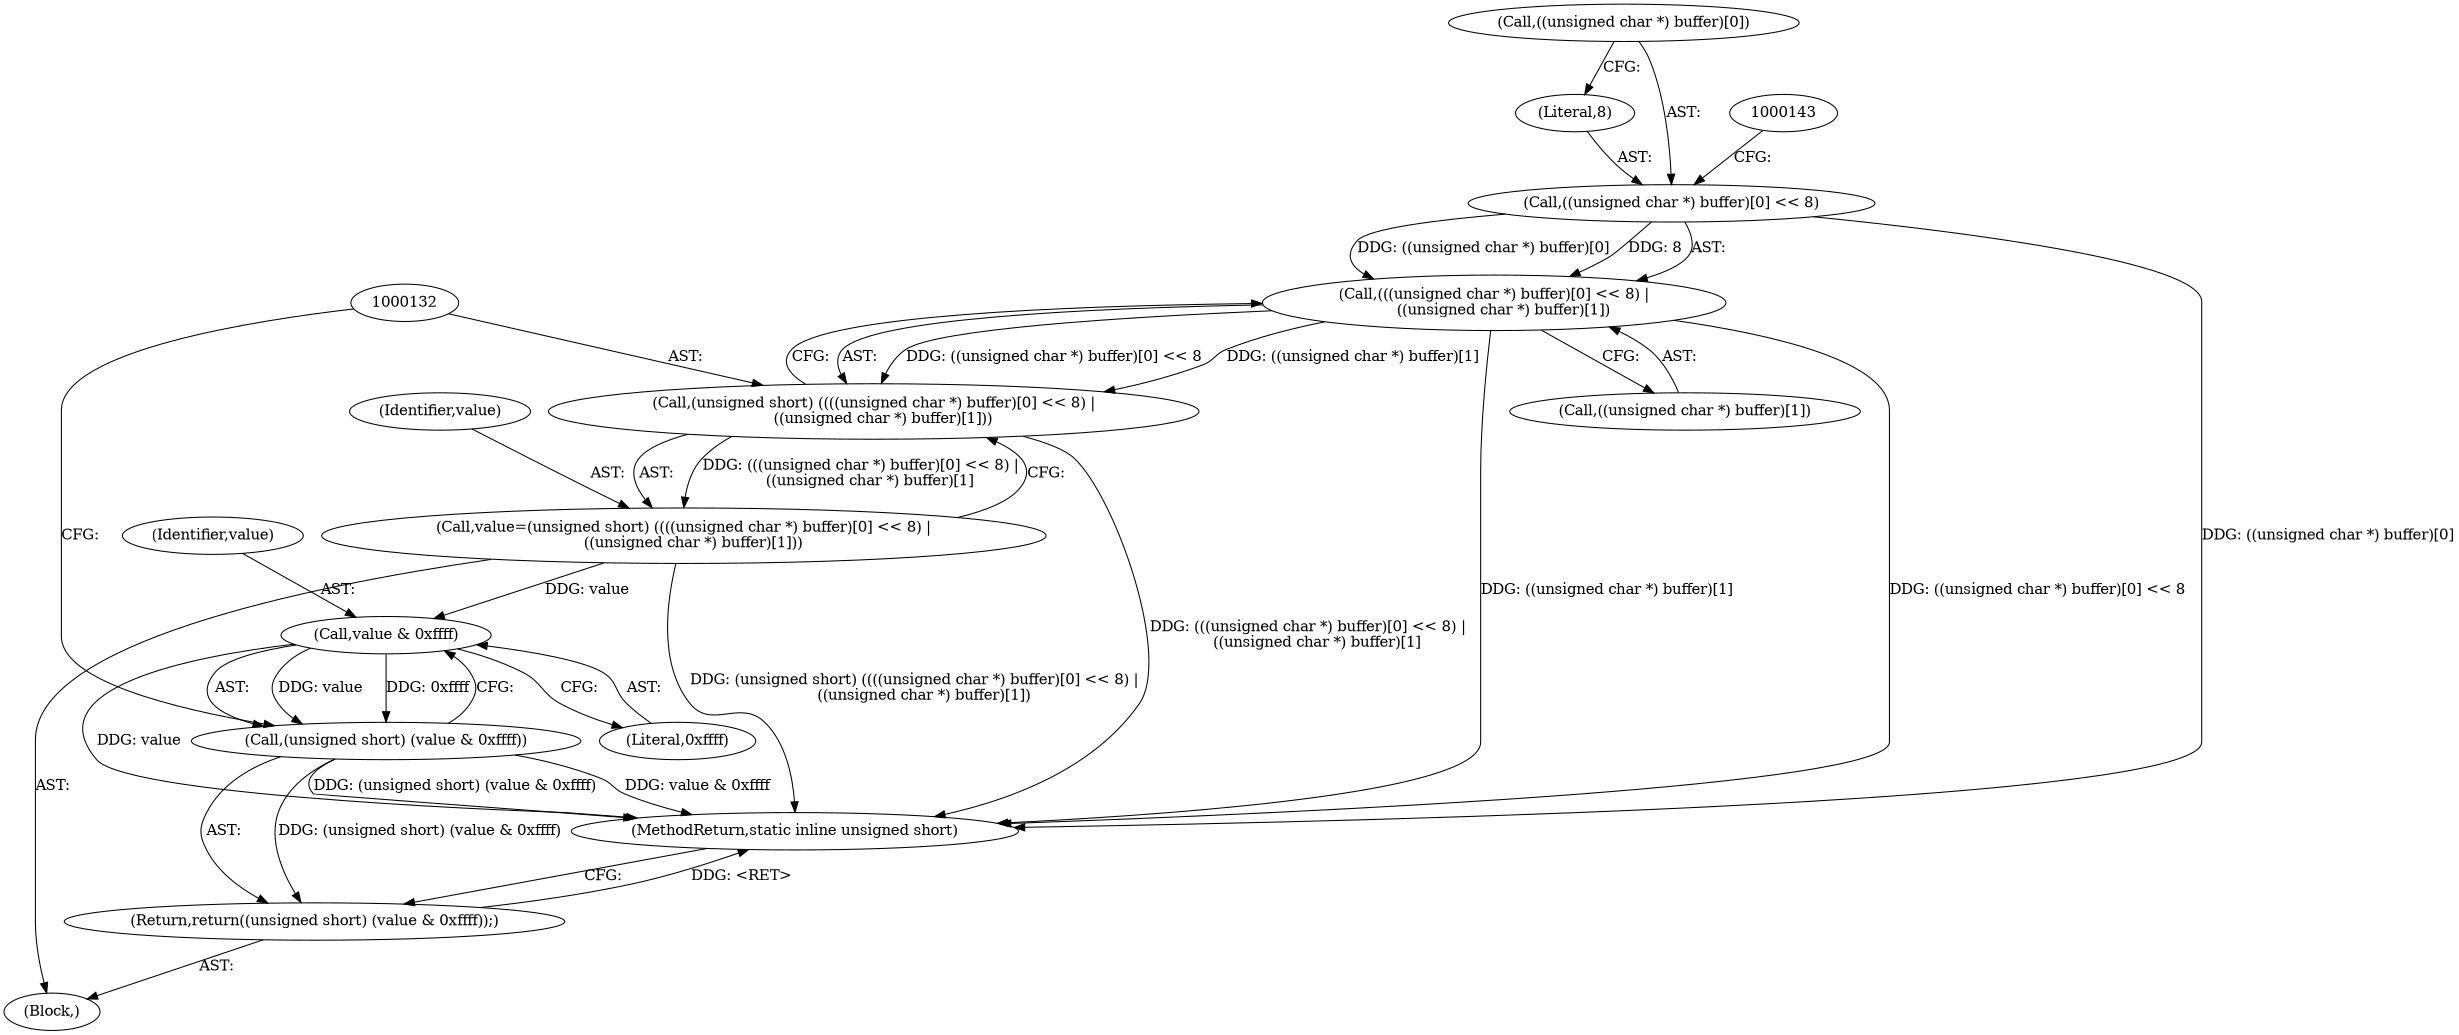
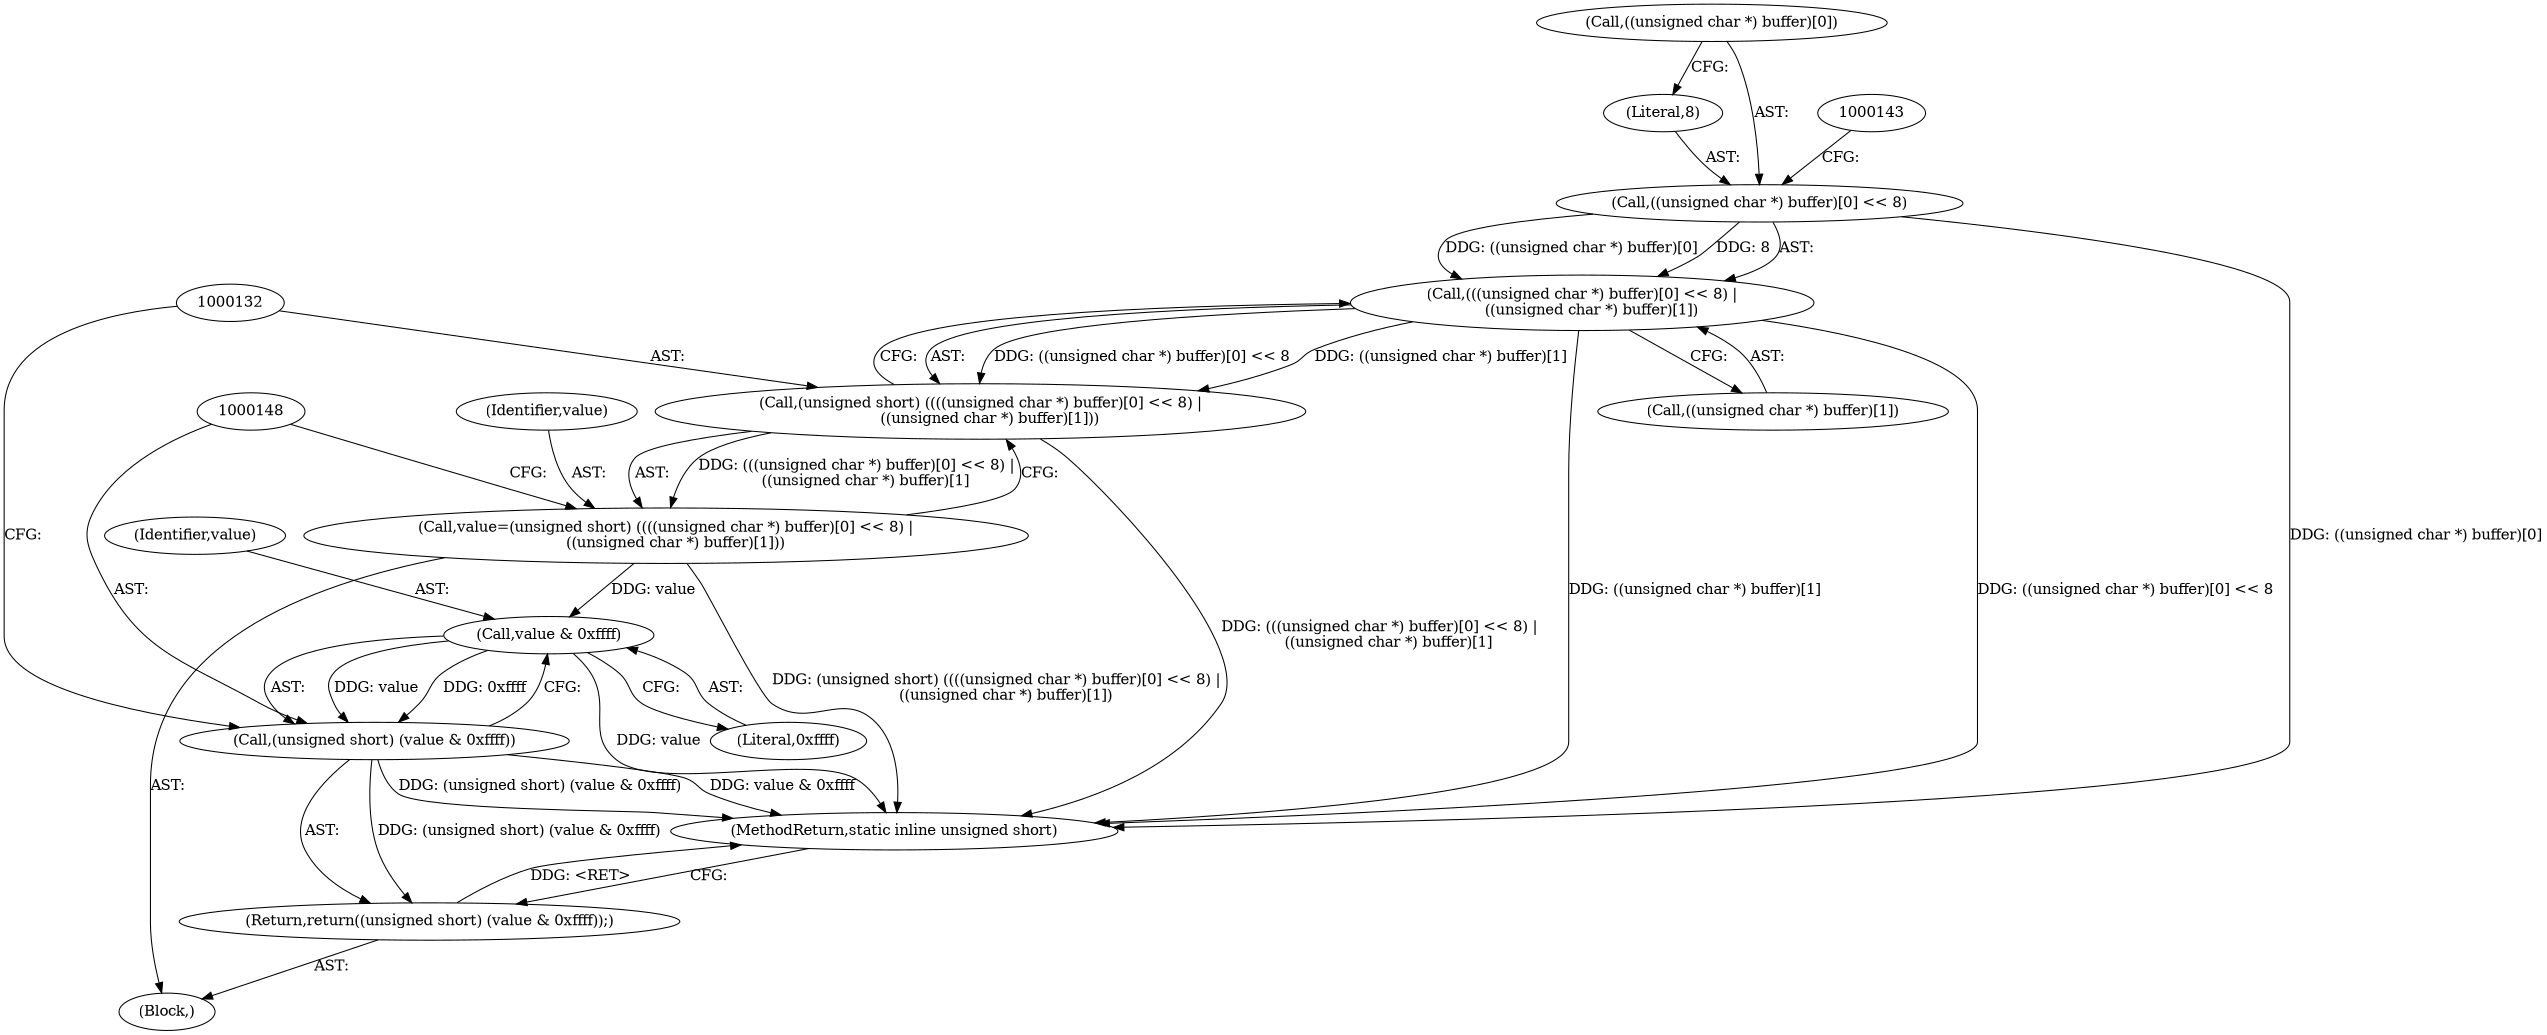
node "1000148": added
